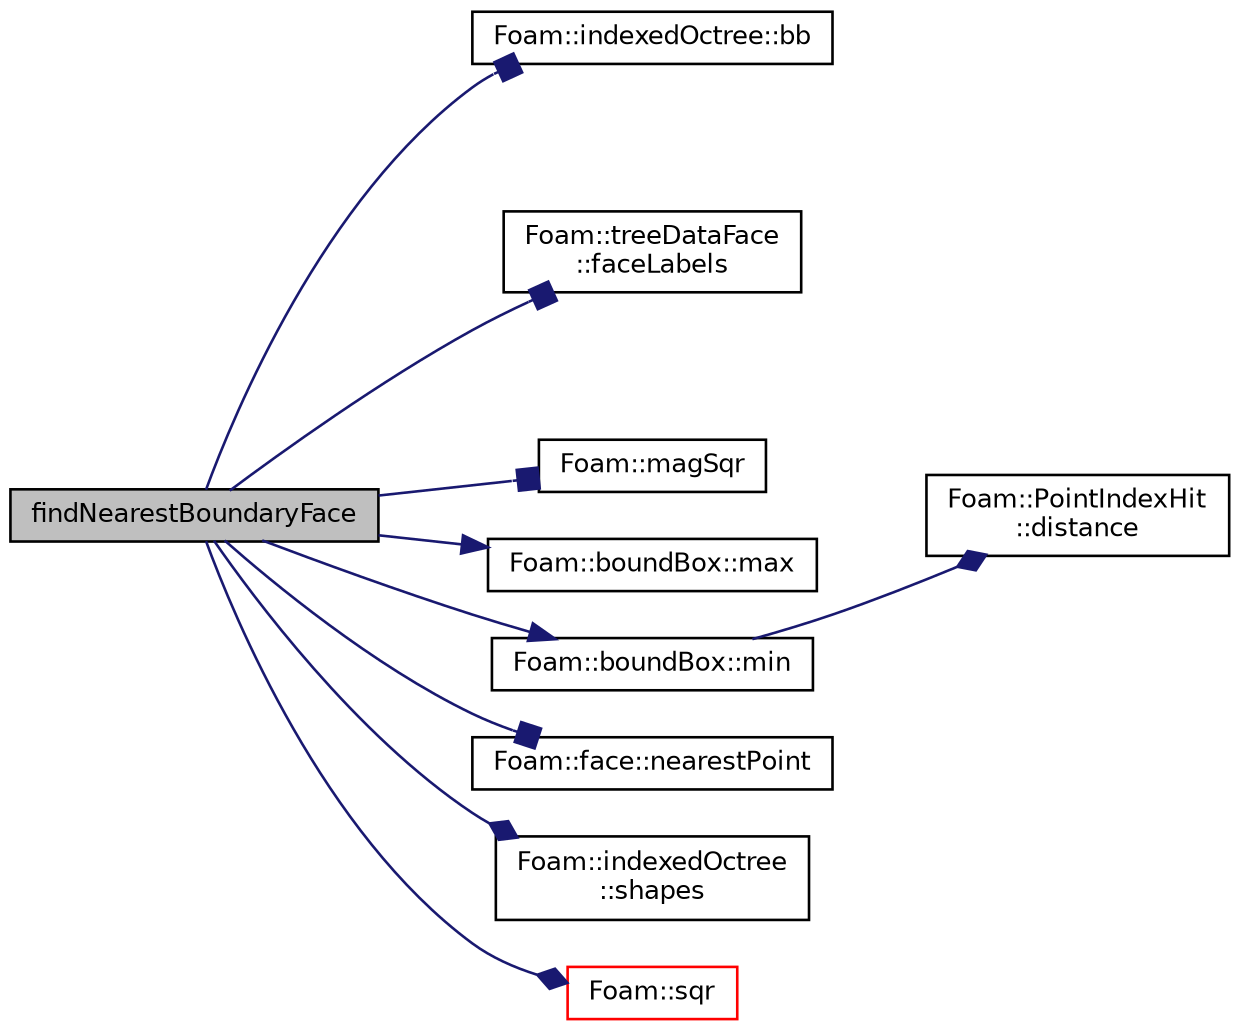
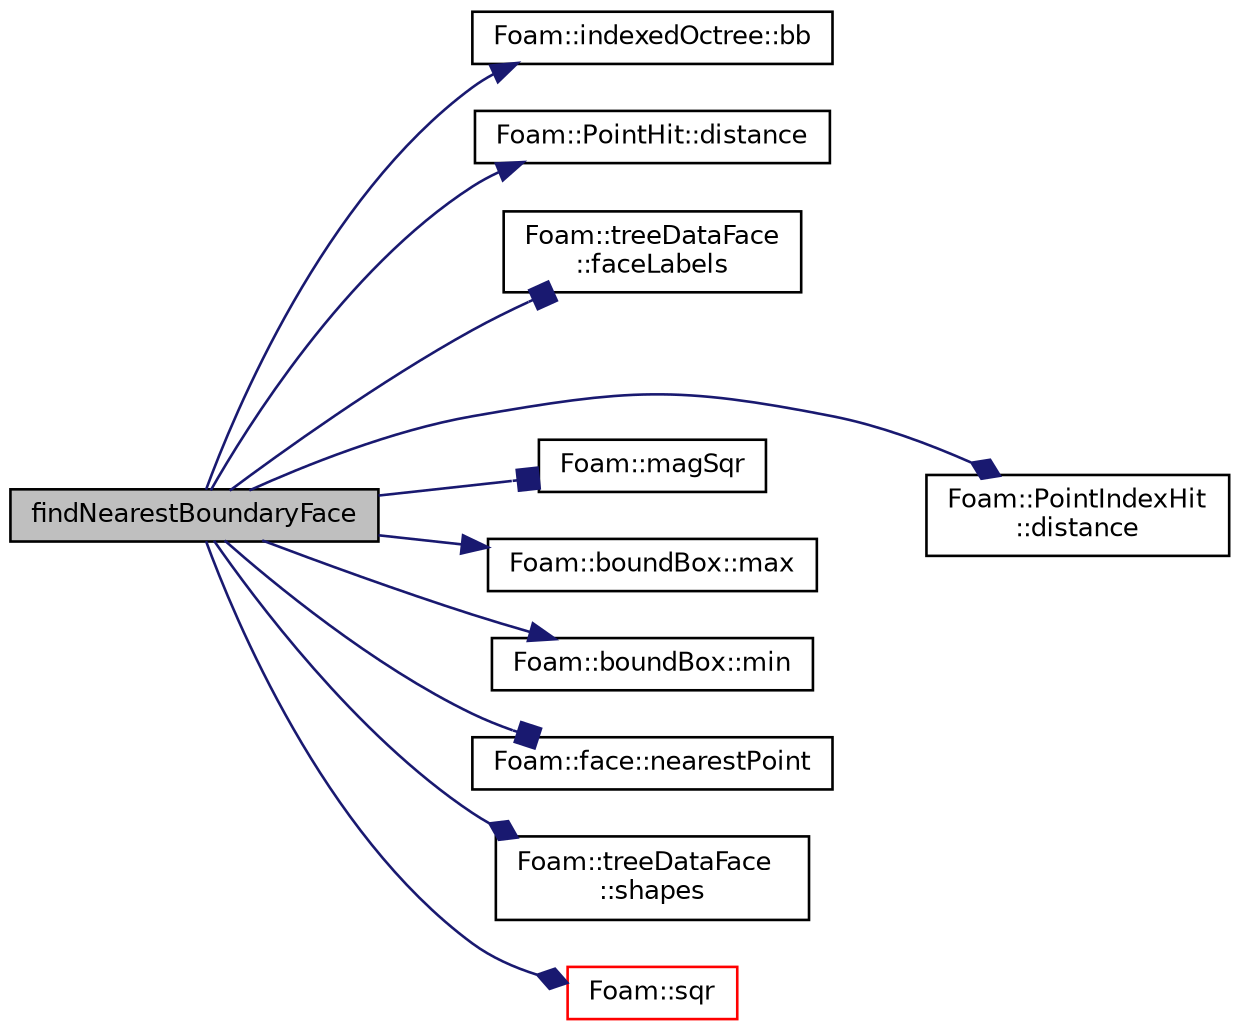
node "Foam::PointHit::distance": added
edge "findNearestBoundaryFace" -> "Foam::indexedOctree::bb": arrowhead box -> normal
edge "Foam::boundBox::min" -> "Foam::PointIndexHit ::distance": now "findNearestBoundaryFace" -> "Foam::PointIndexHit ::distance"
node "Foam::indexedOctree ::shapes": label "Foam::indexedOctree ::shapes" -> "Foam::treeDataFace ::shapes"
